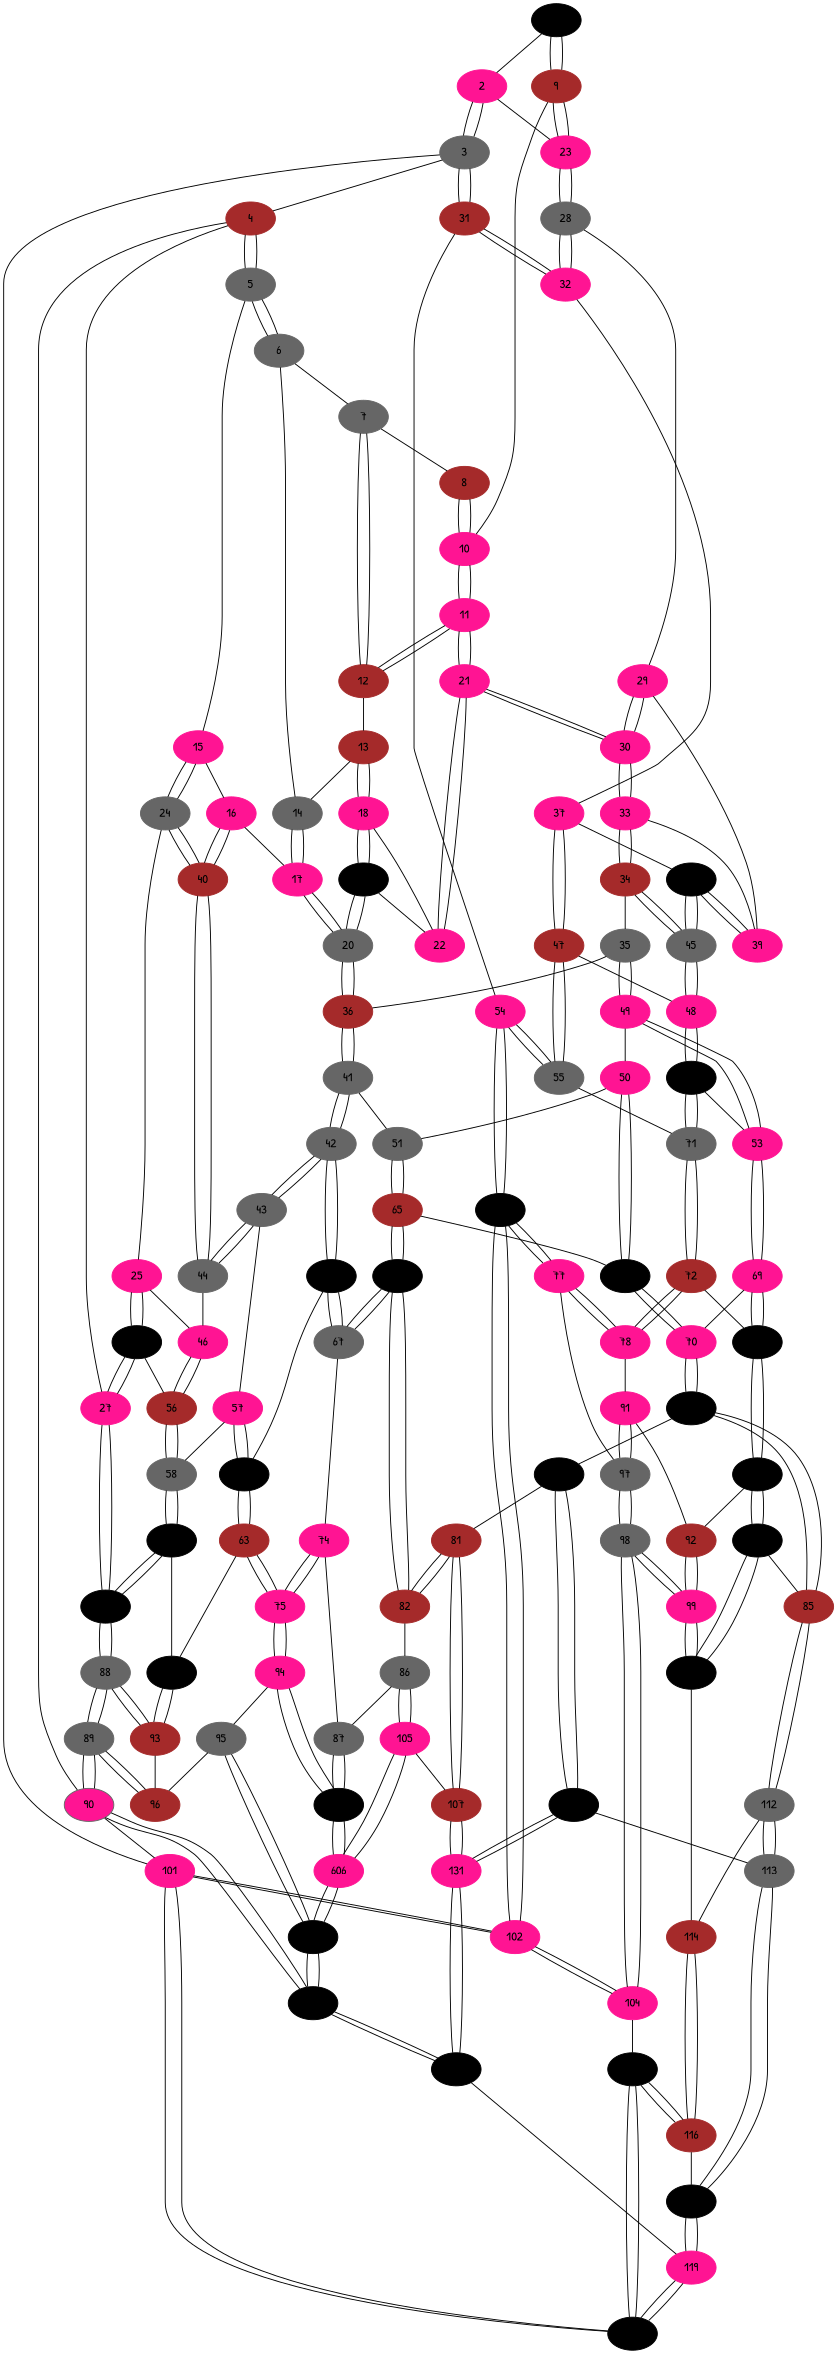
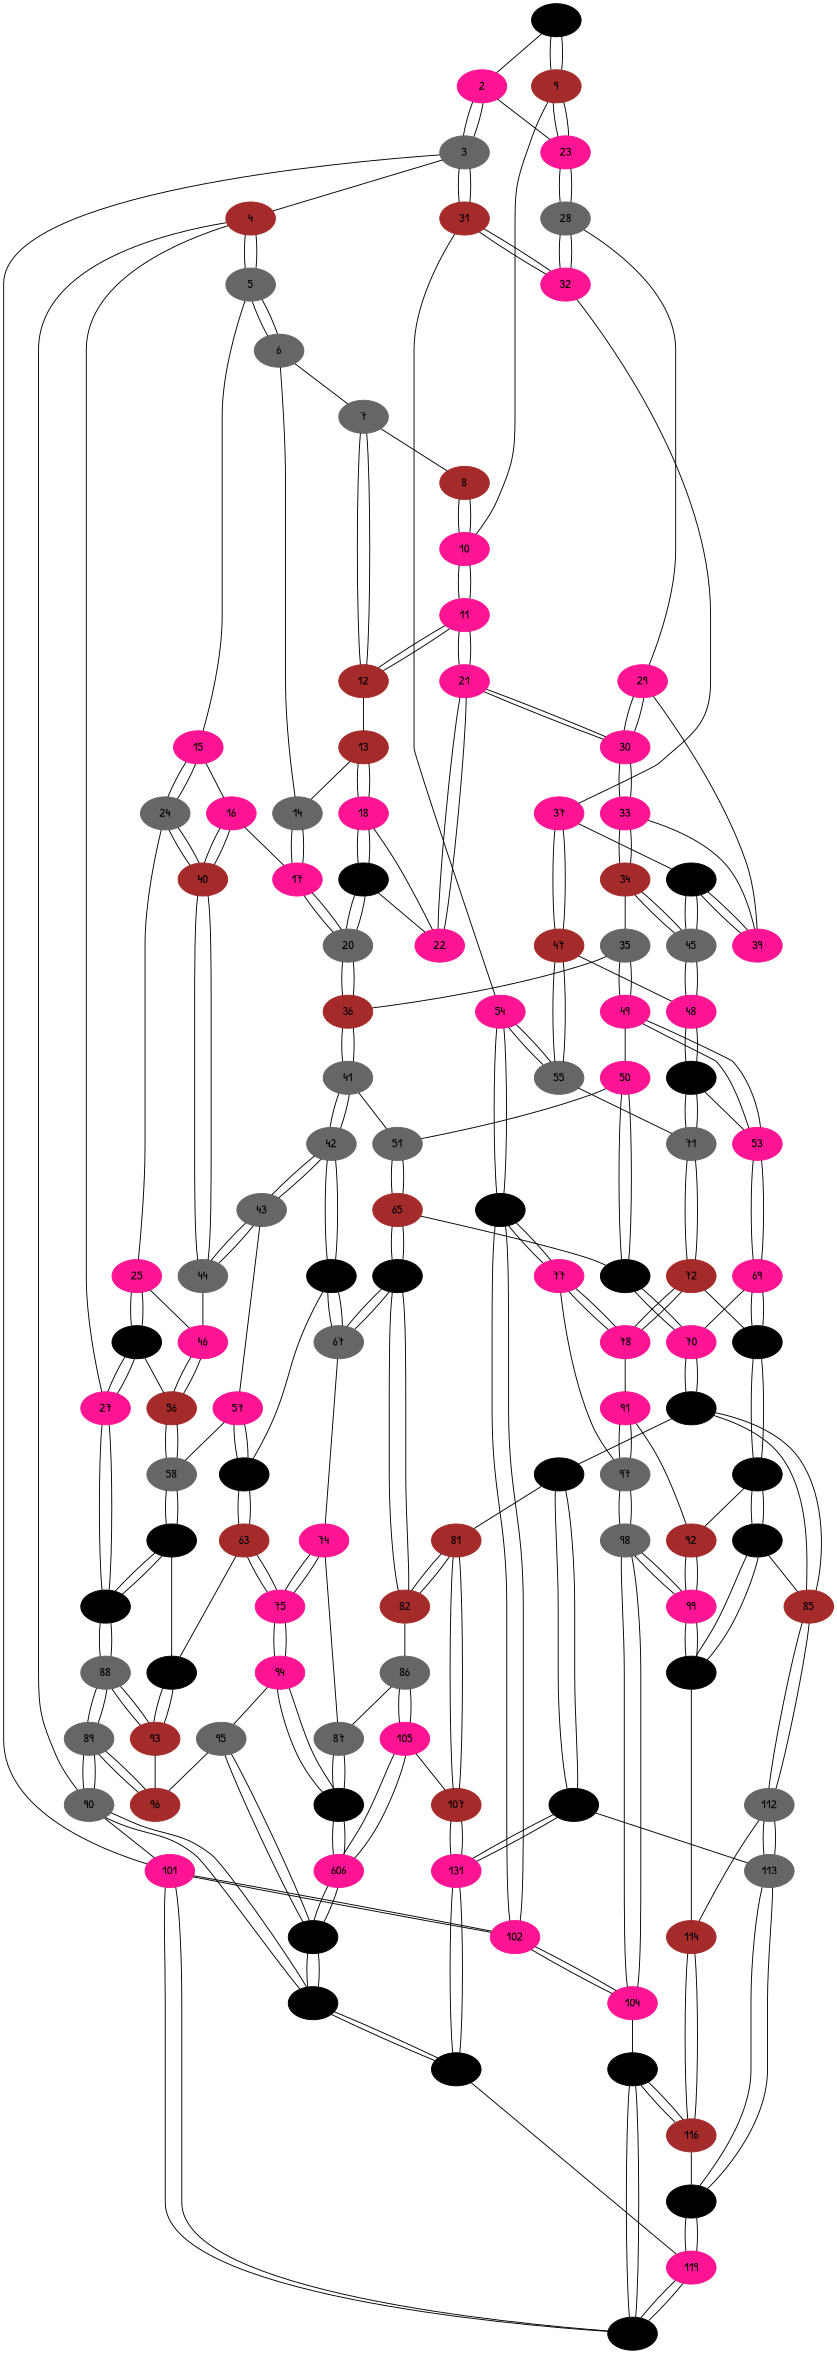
node "90": fillcolor deeppink -> gray40
